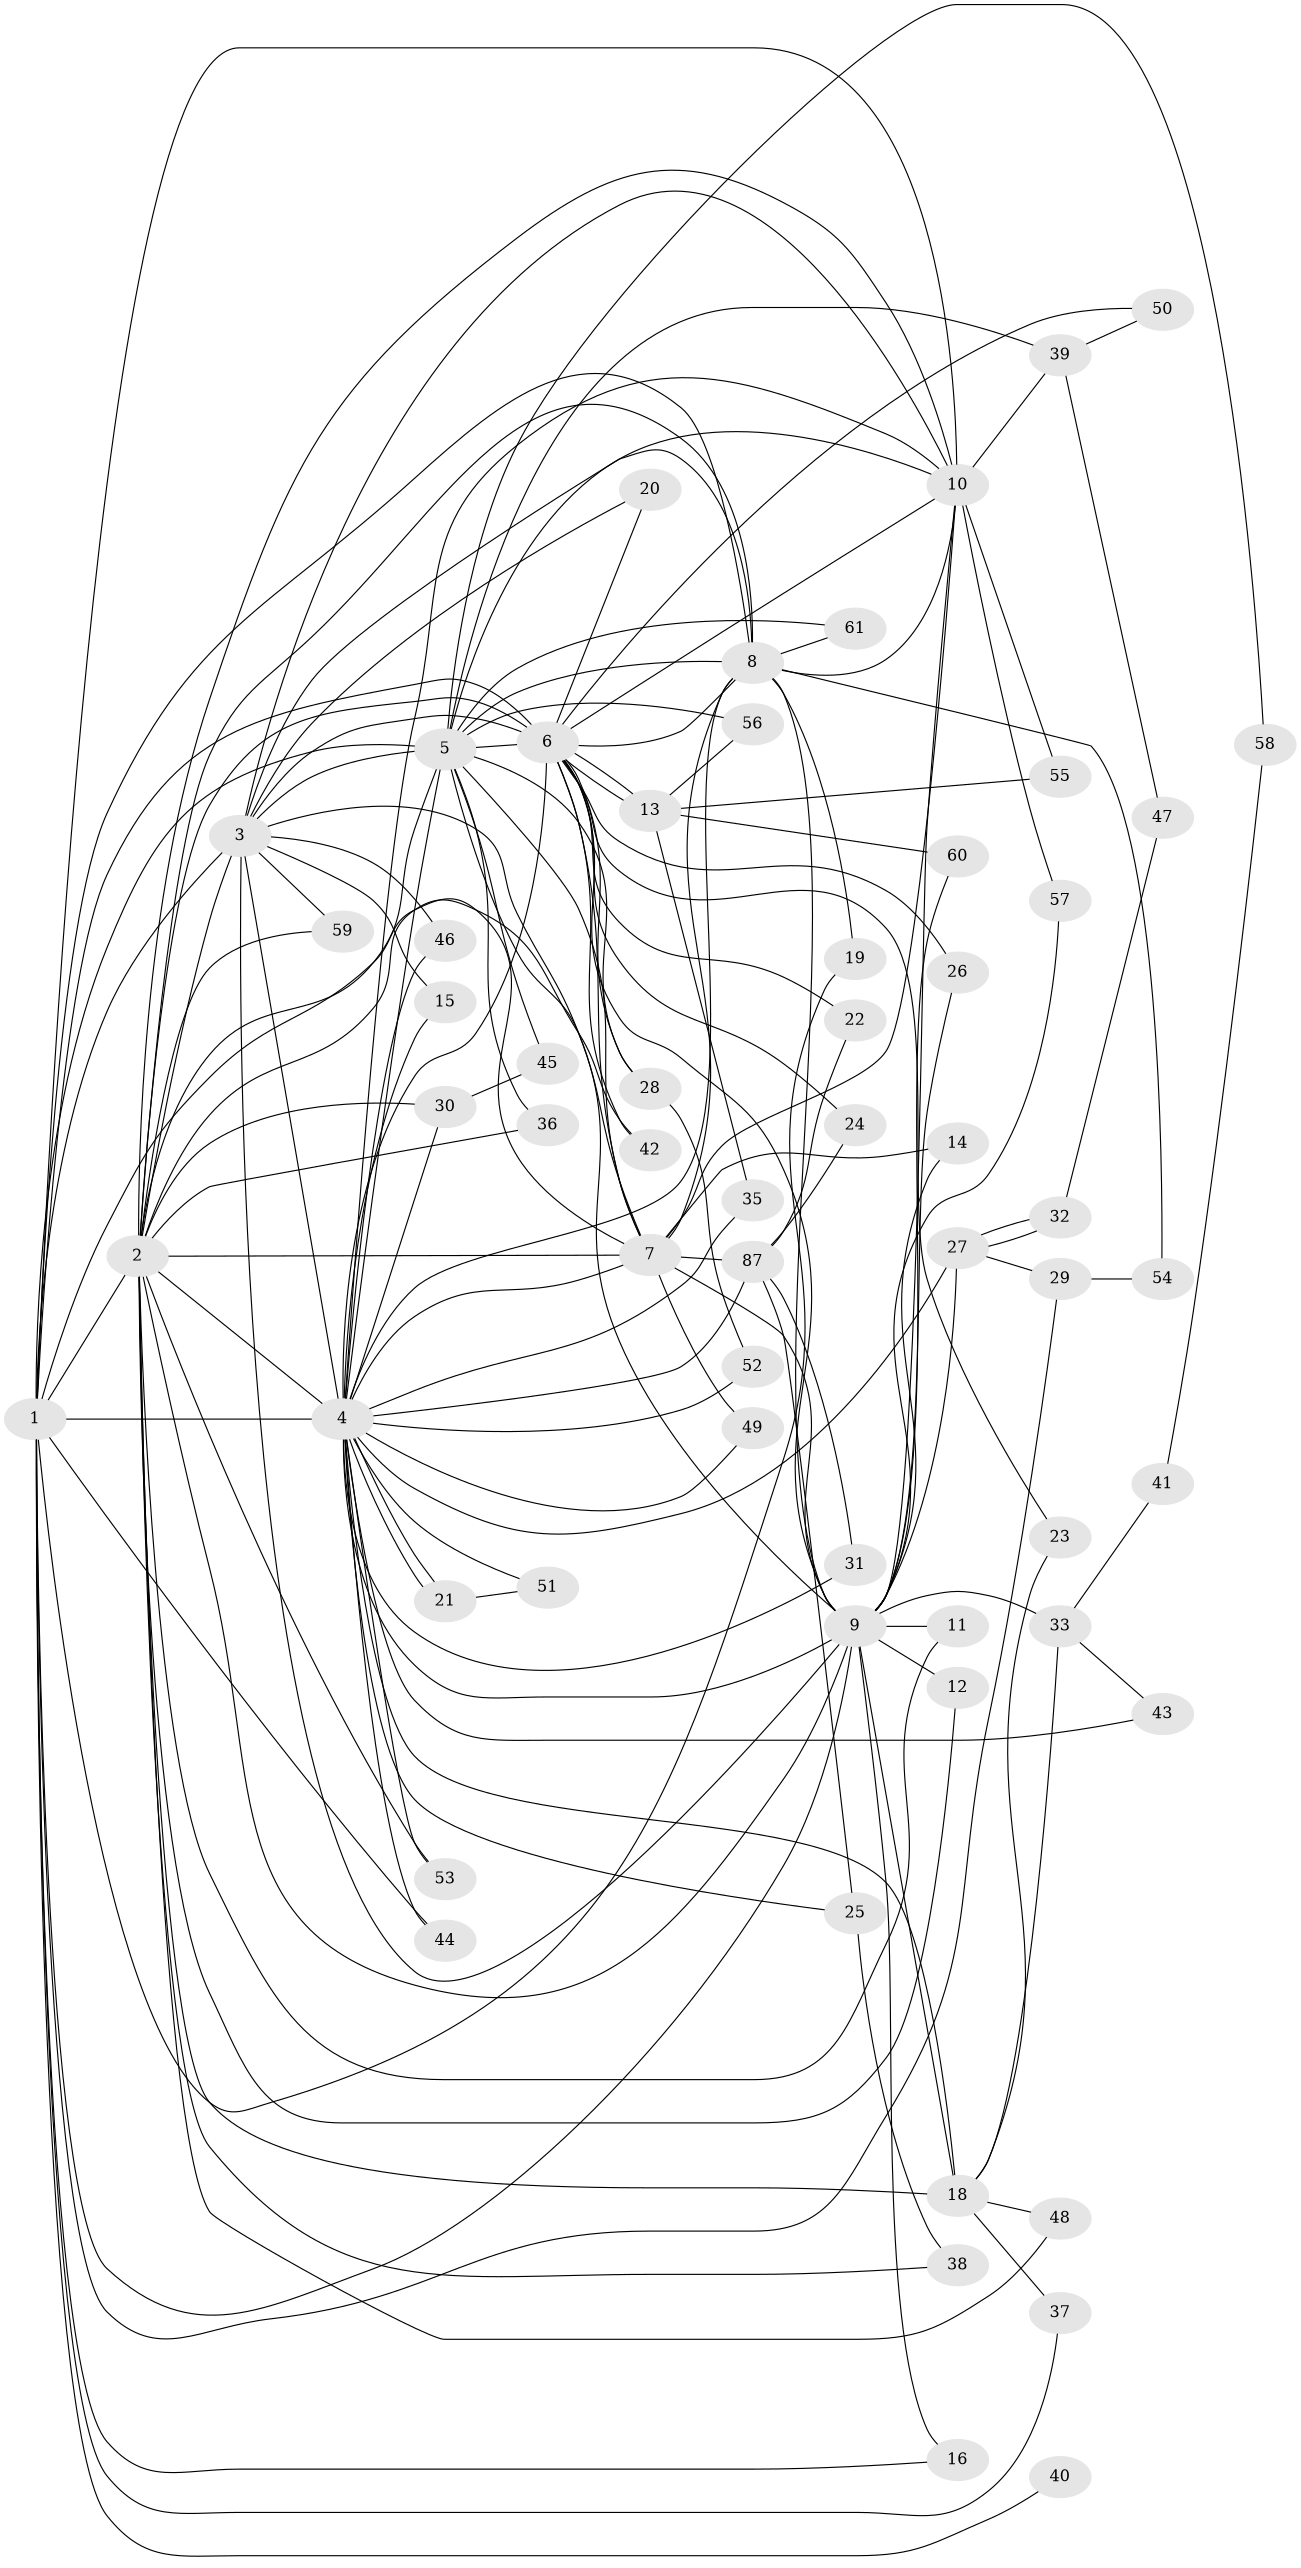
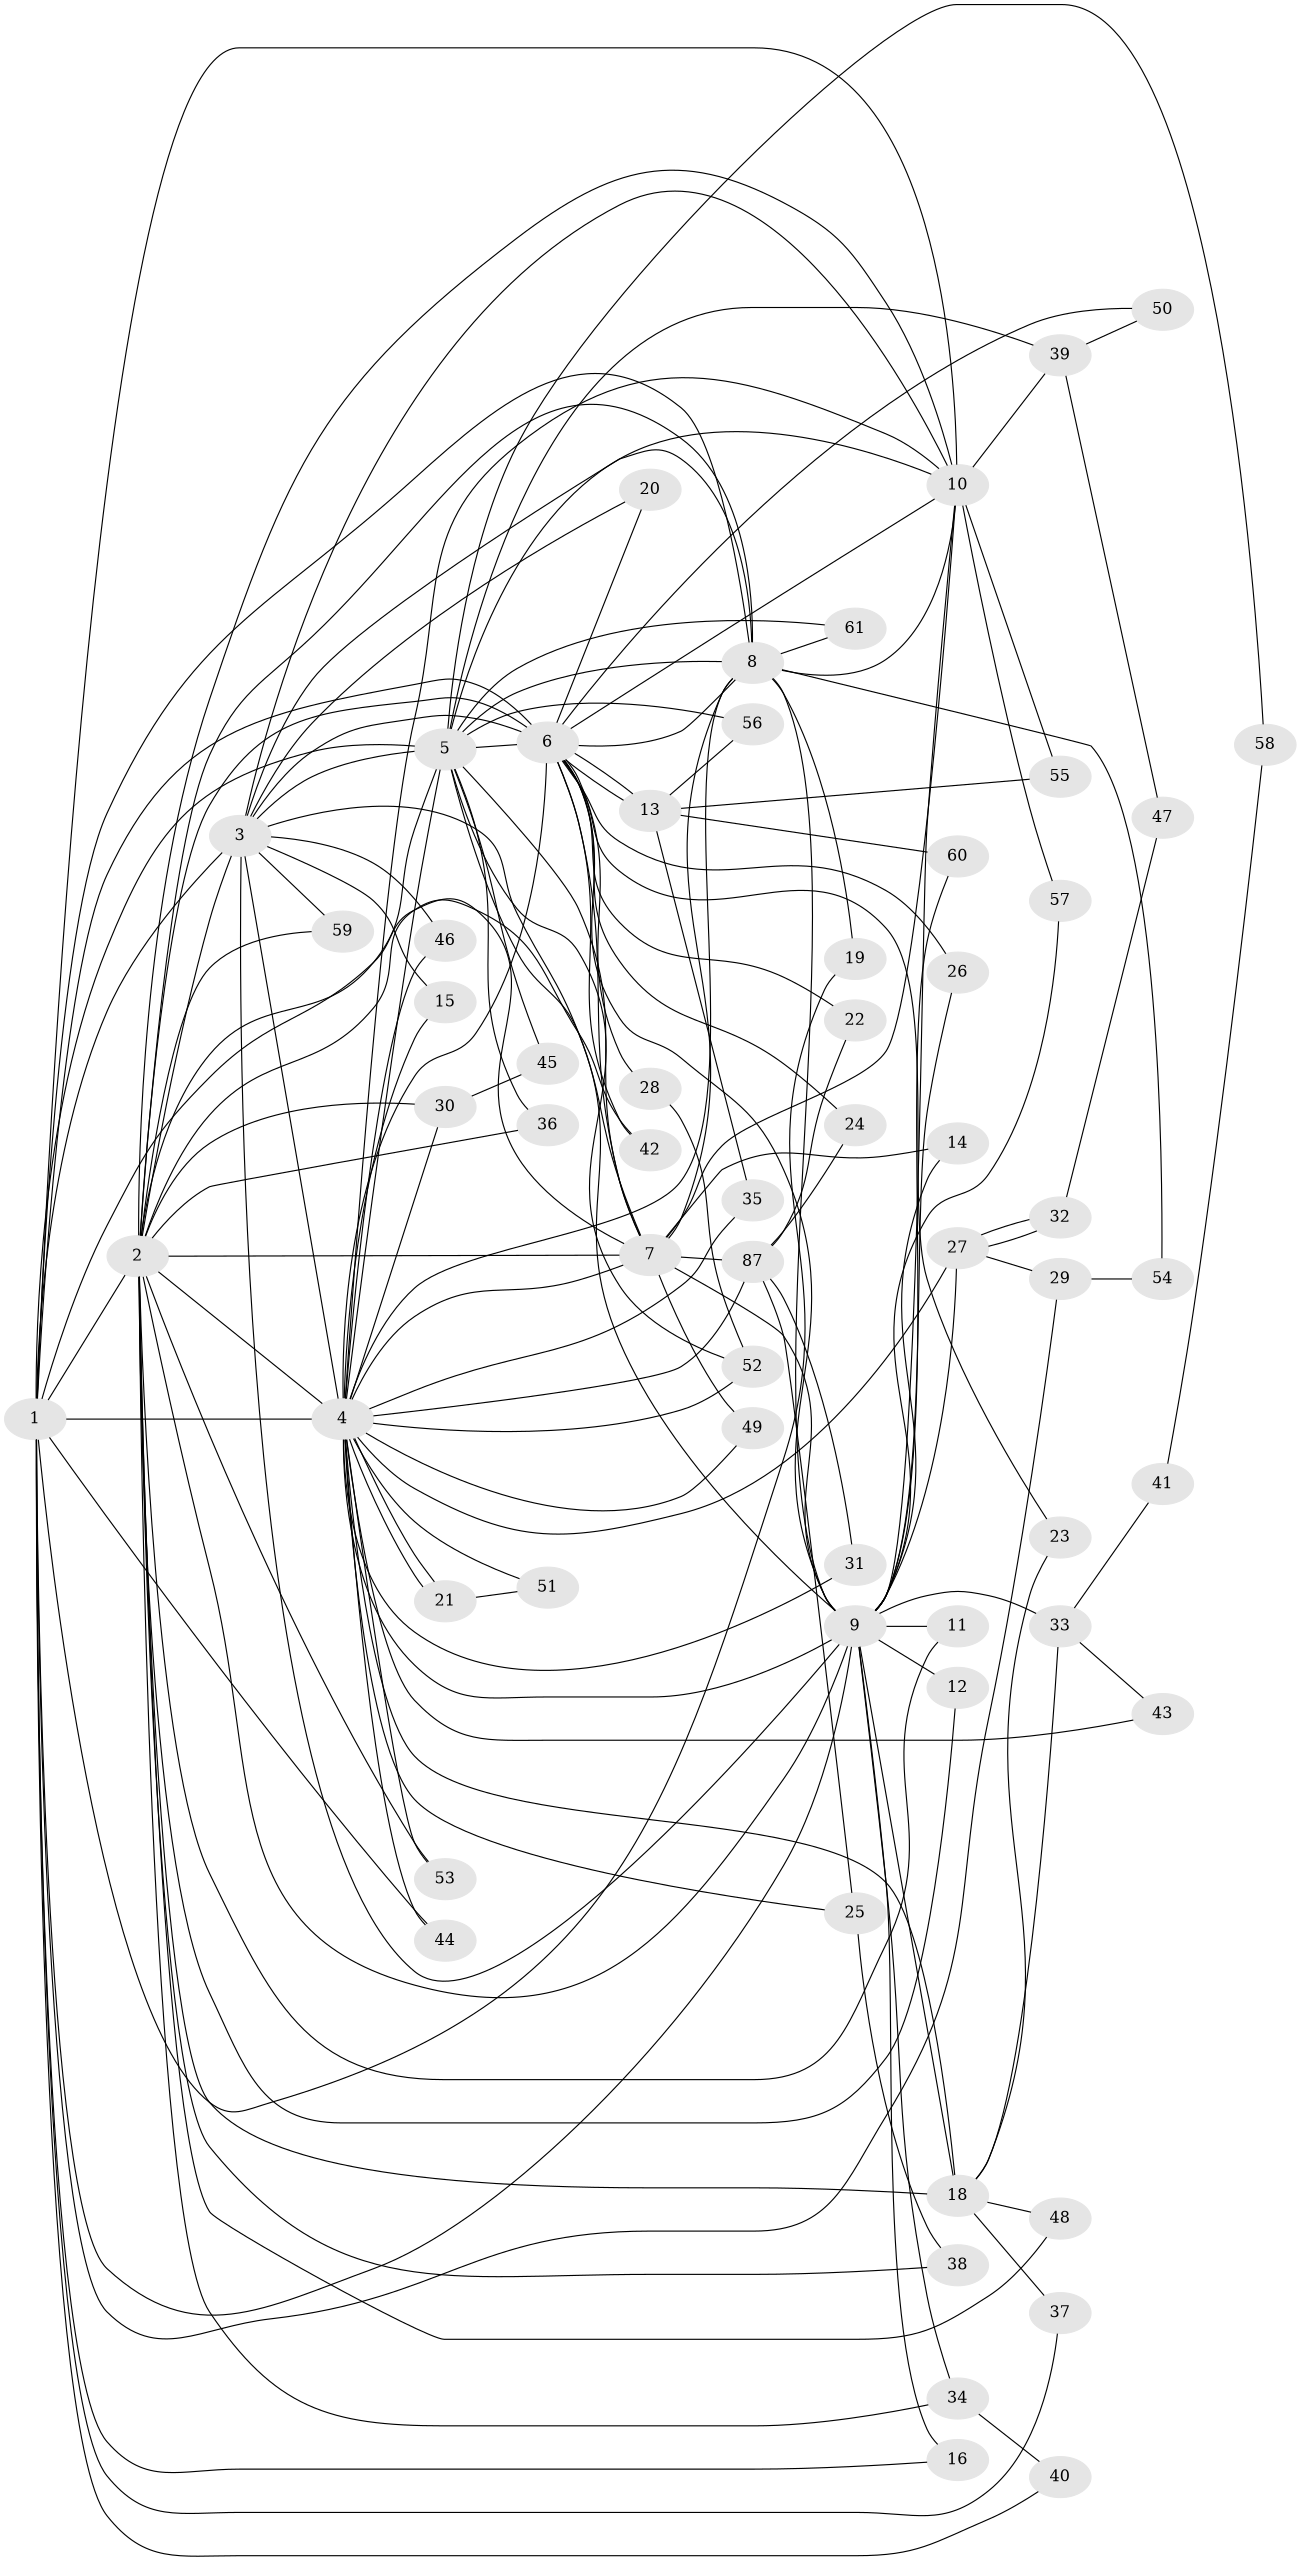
edge "5" -- "28": now "5" -- "52"
node "34": added
